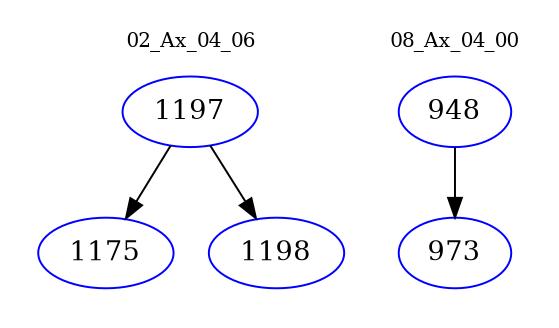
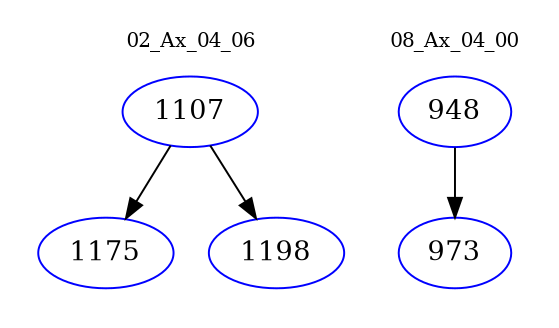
node "1197": label "1197" -> "1107"
